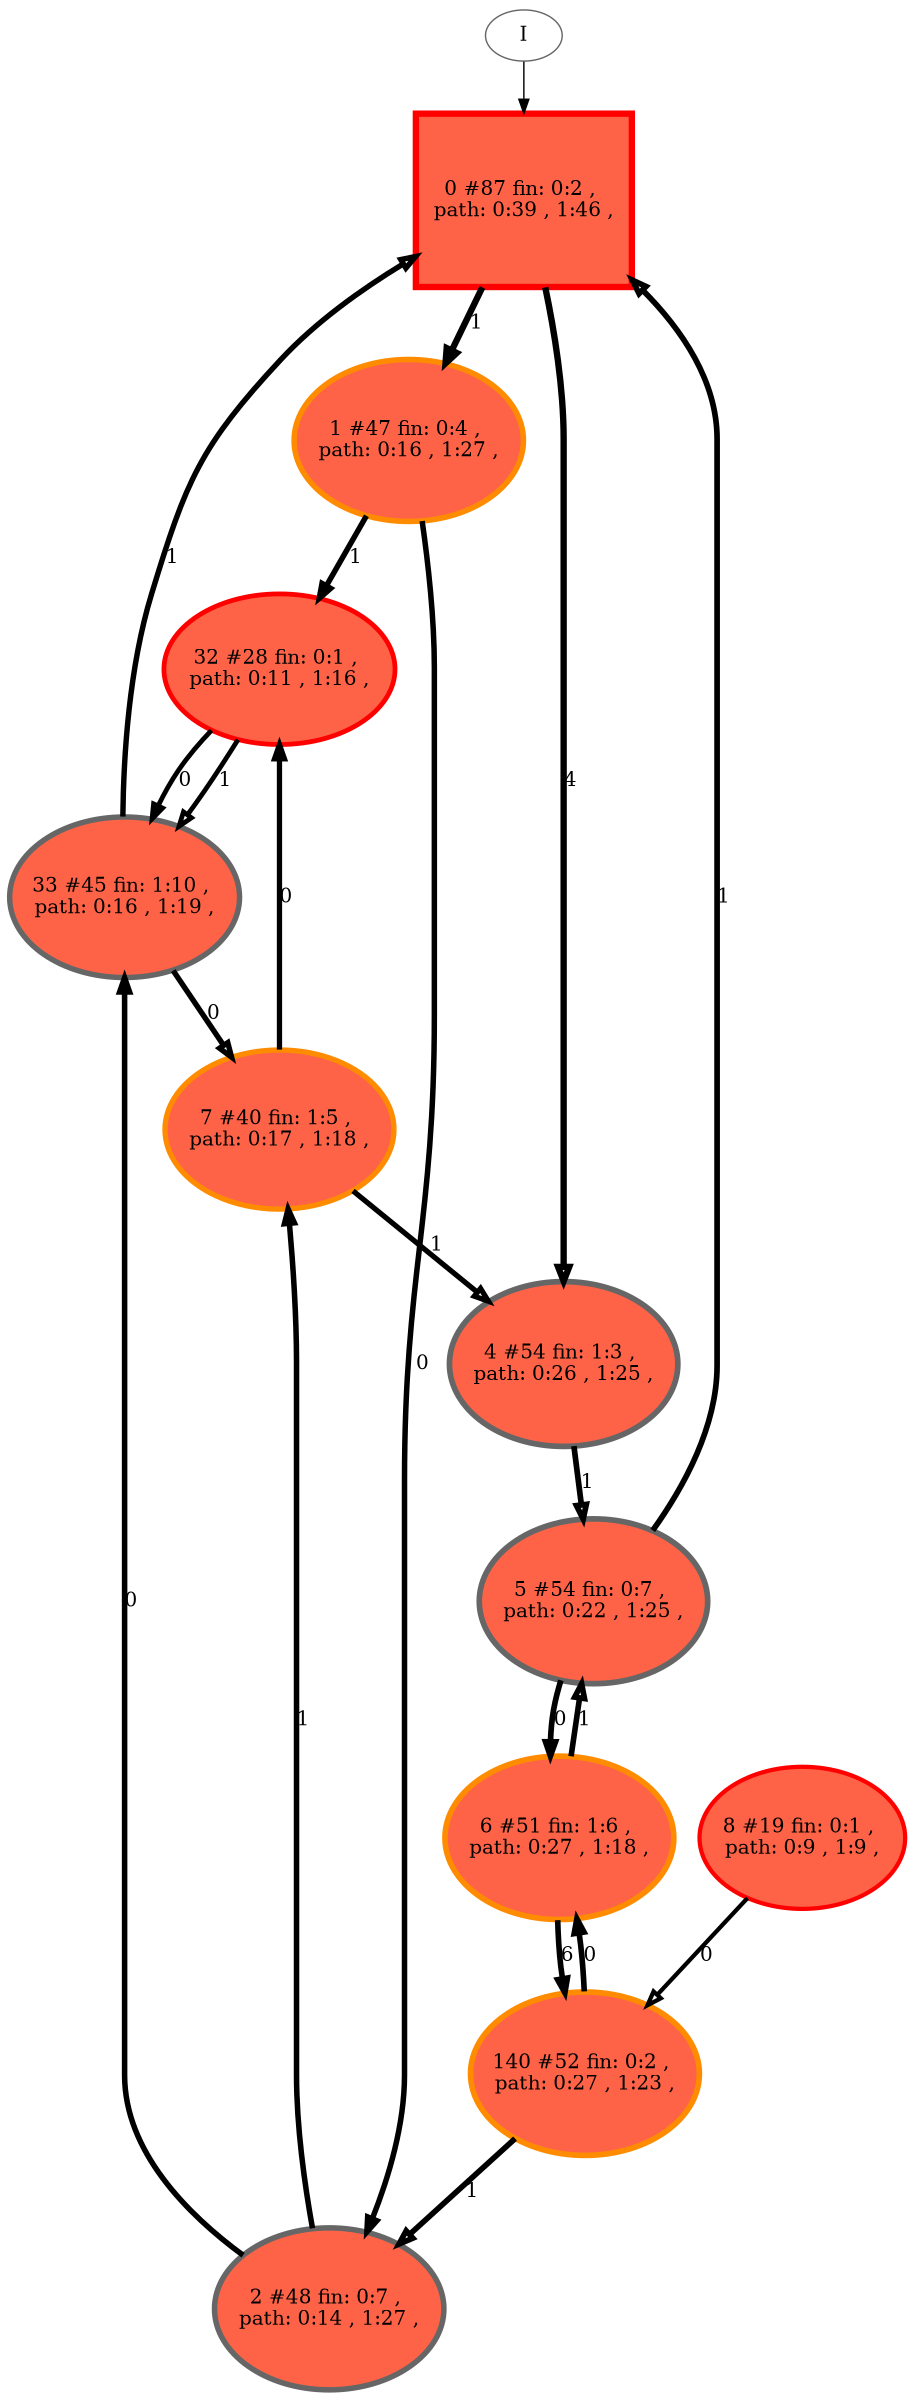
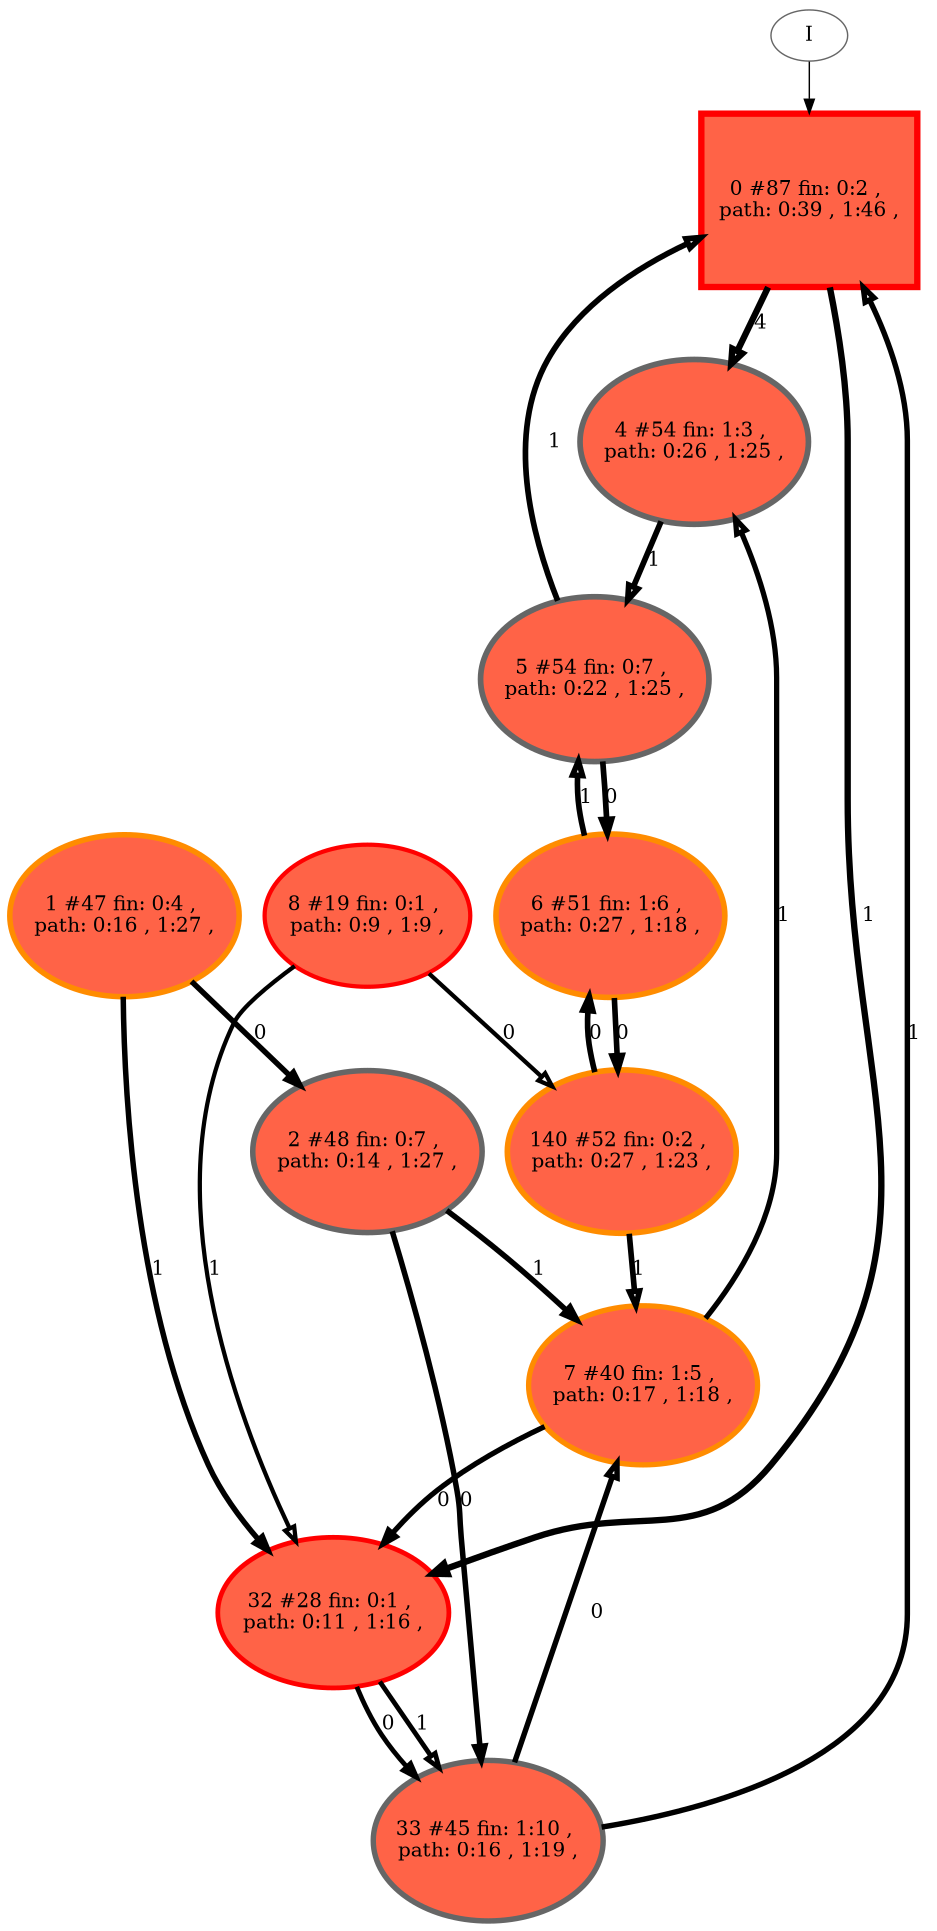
edge "0 #87 fin: 0:2 , path: 0:39 , 1:46 ," -> "1 #47 fin: 0:4 , path: 0:16 , 1:27 ,": now "0 #87 fin: 0:2 , path: 0:39 , 1:46 ," -> "32 #28 fin: 0:1 , path: 0:11 , 1:16 ,"
edge "8 #19 fin: 0:1 , path: 0:9 , 1:9 ," -> "32 #28 fin: 0:1 , path: 0:11 , 1:16 ,": added, label "1"
edge "6 #51 fin: 1:6 , path: 0:27 , 1:18 ," -> "140 #52 fin: 0:2 , path: 0:27 , 1:23 ,": label "6 " -> "0 "
edge "140 #52 fin: 0:2 , path: 0:27 , 1:23 ," -> "2 #48 fin: 0:7 , path: 0:14 , 1:27 ,": now "140 #52 fin: 0:2 , path: 0:27 , 1:23 ," -> "7 #40 fin: 1:5 , path: 0:17 , 1:18 ,"
